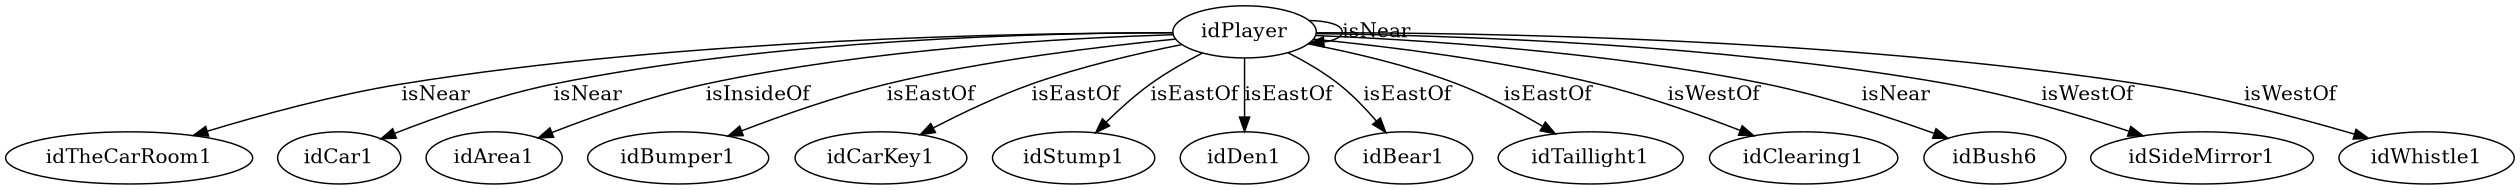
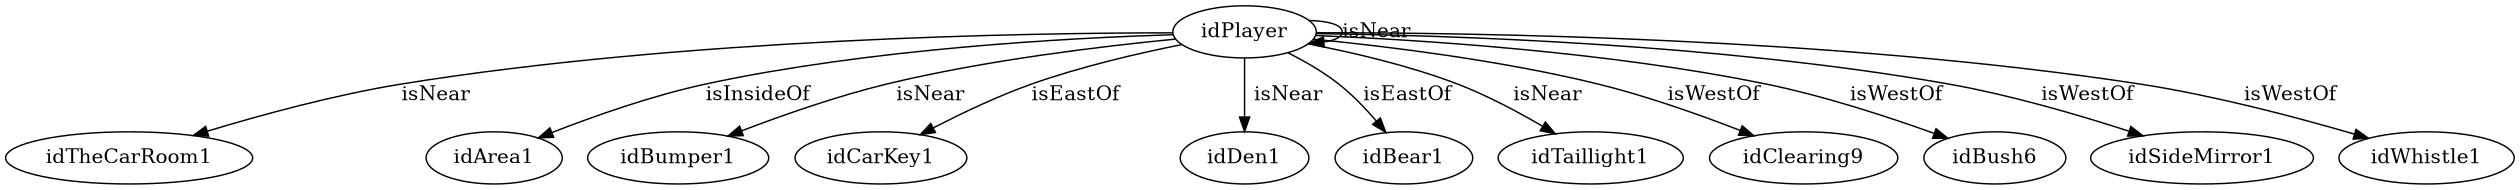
edge "idPlayer" -> "idBumper1": label "isEastOf" -> "isNear"
edge "idPlayer" -> "idDen1": label "isEastOf" -> "isNear"
edge "idPlayer" -> "idTaillight1": label "isEastOf" -> "isNear"
edge "idPlayer" -> "idBush6": label "isNear" -> "isWestOf"
node "idCar1": removed
node "idStump1": removed
node "idClearing1": label "idClearing1" -> "idClearing9"
